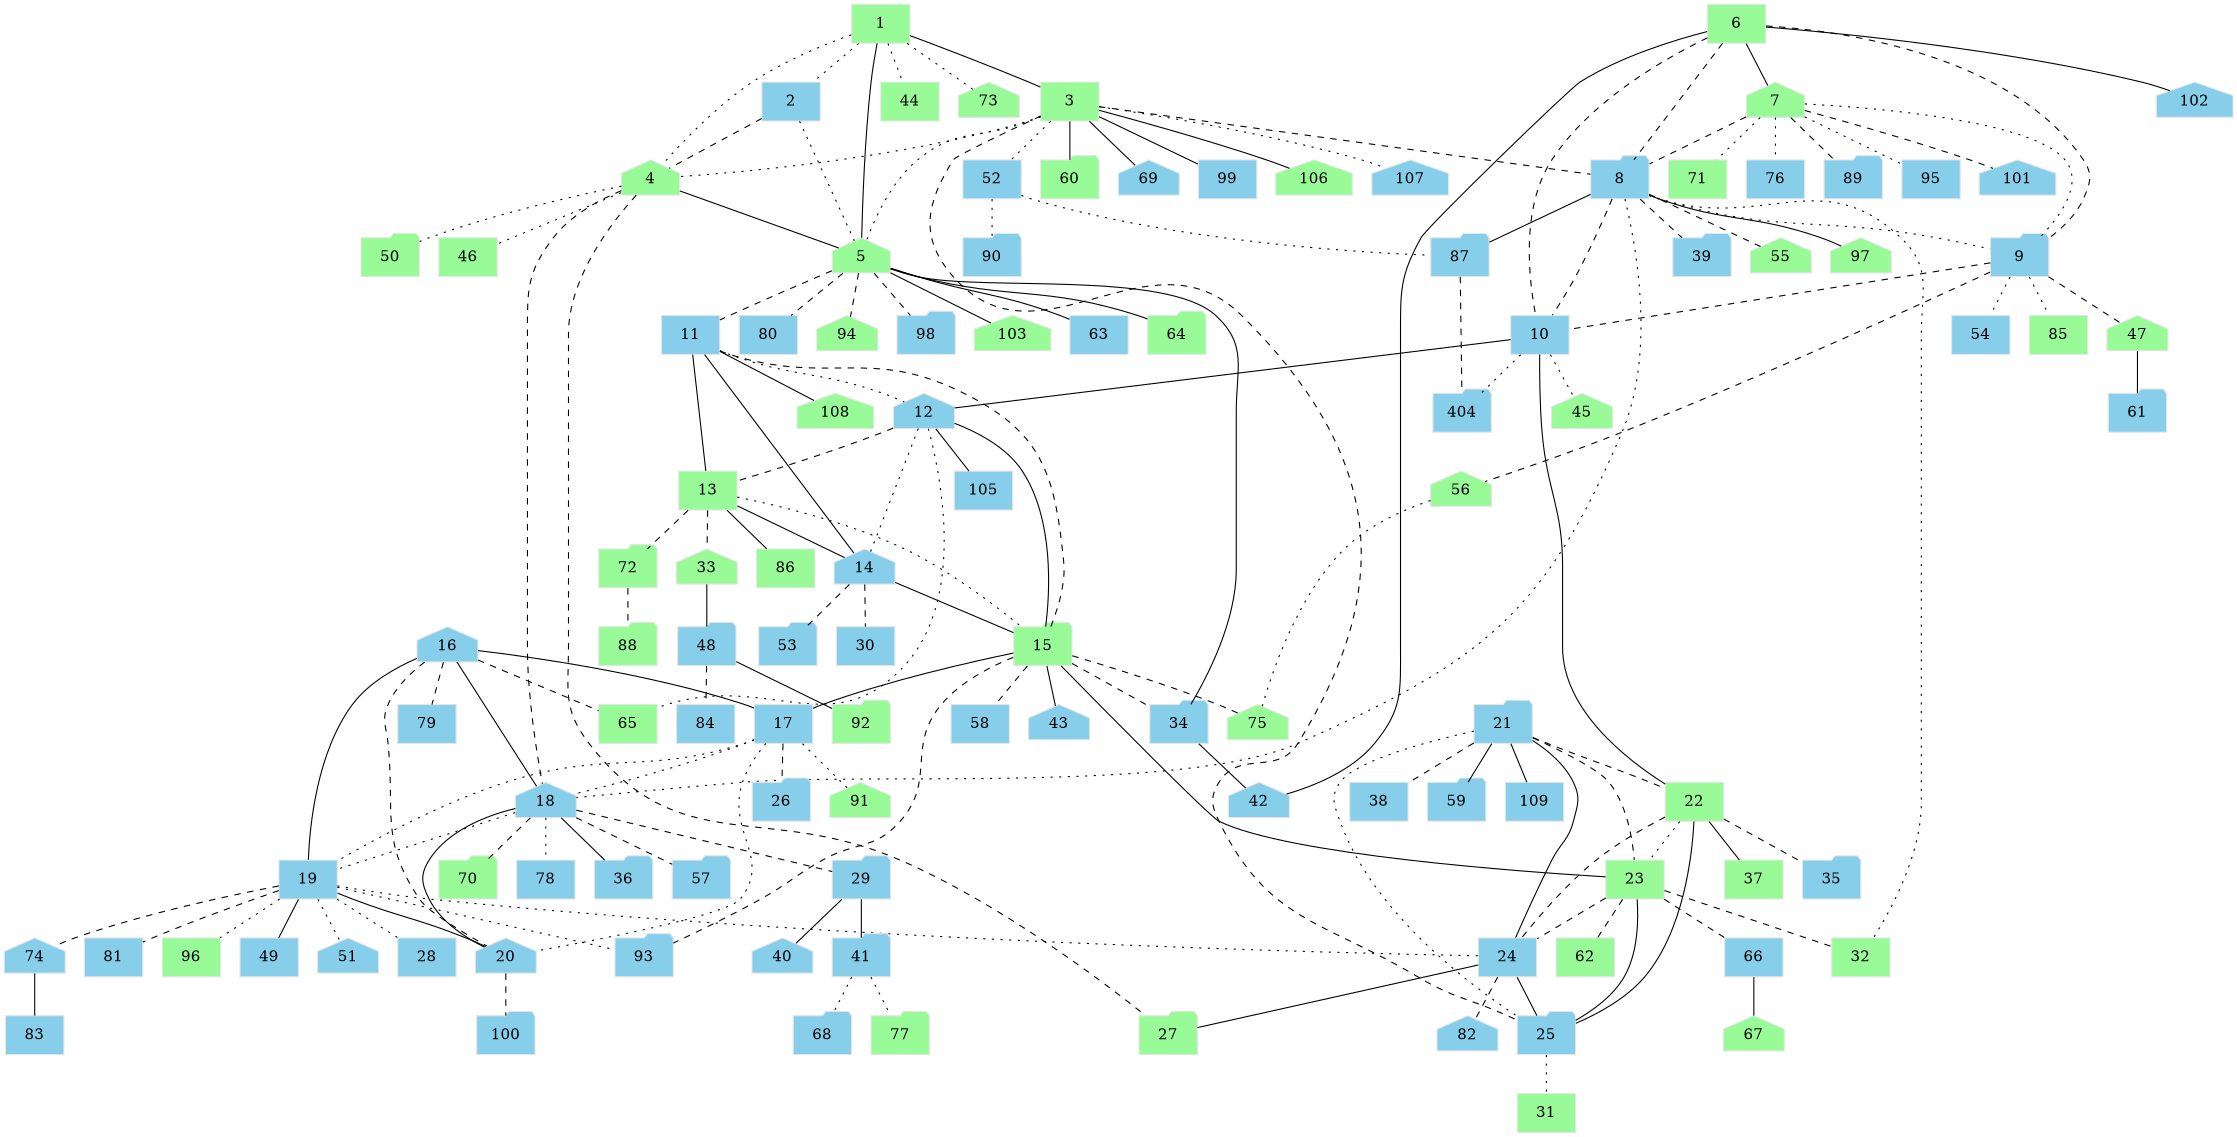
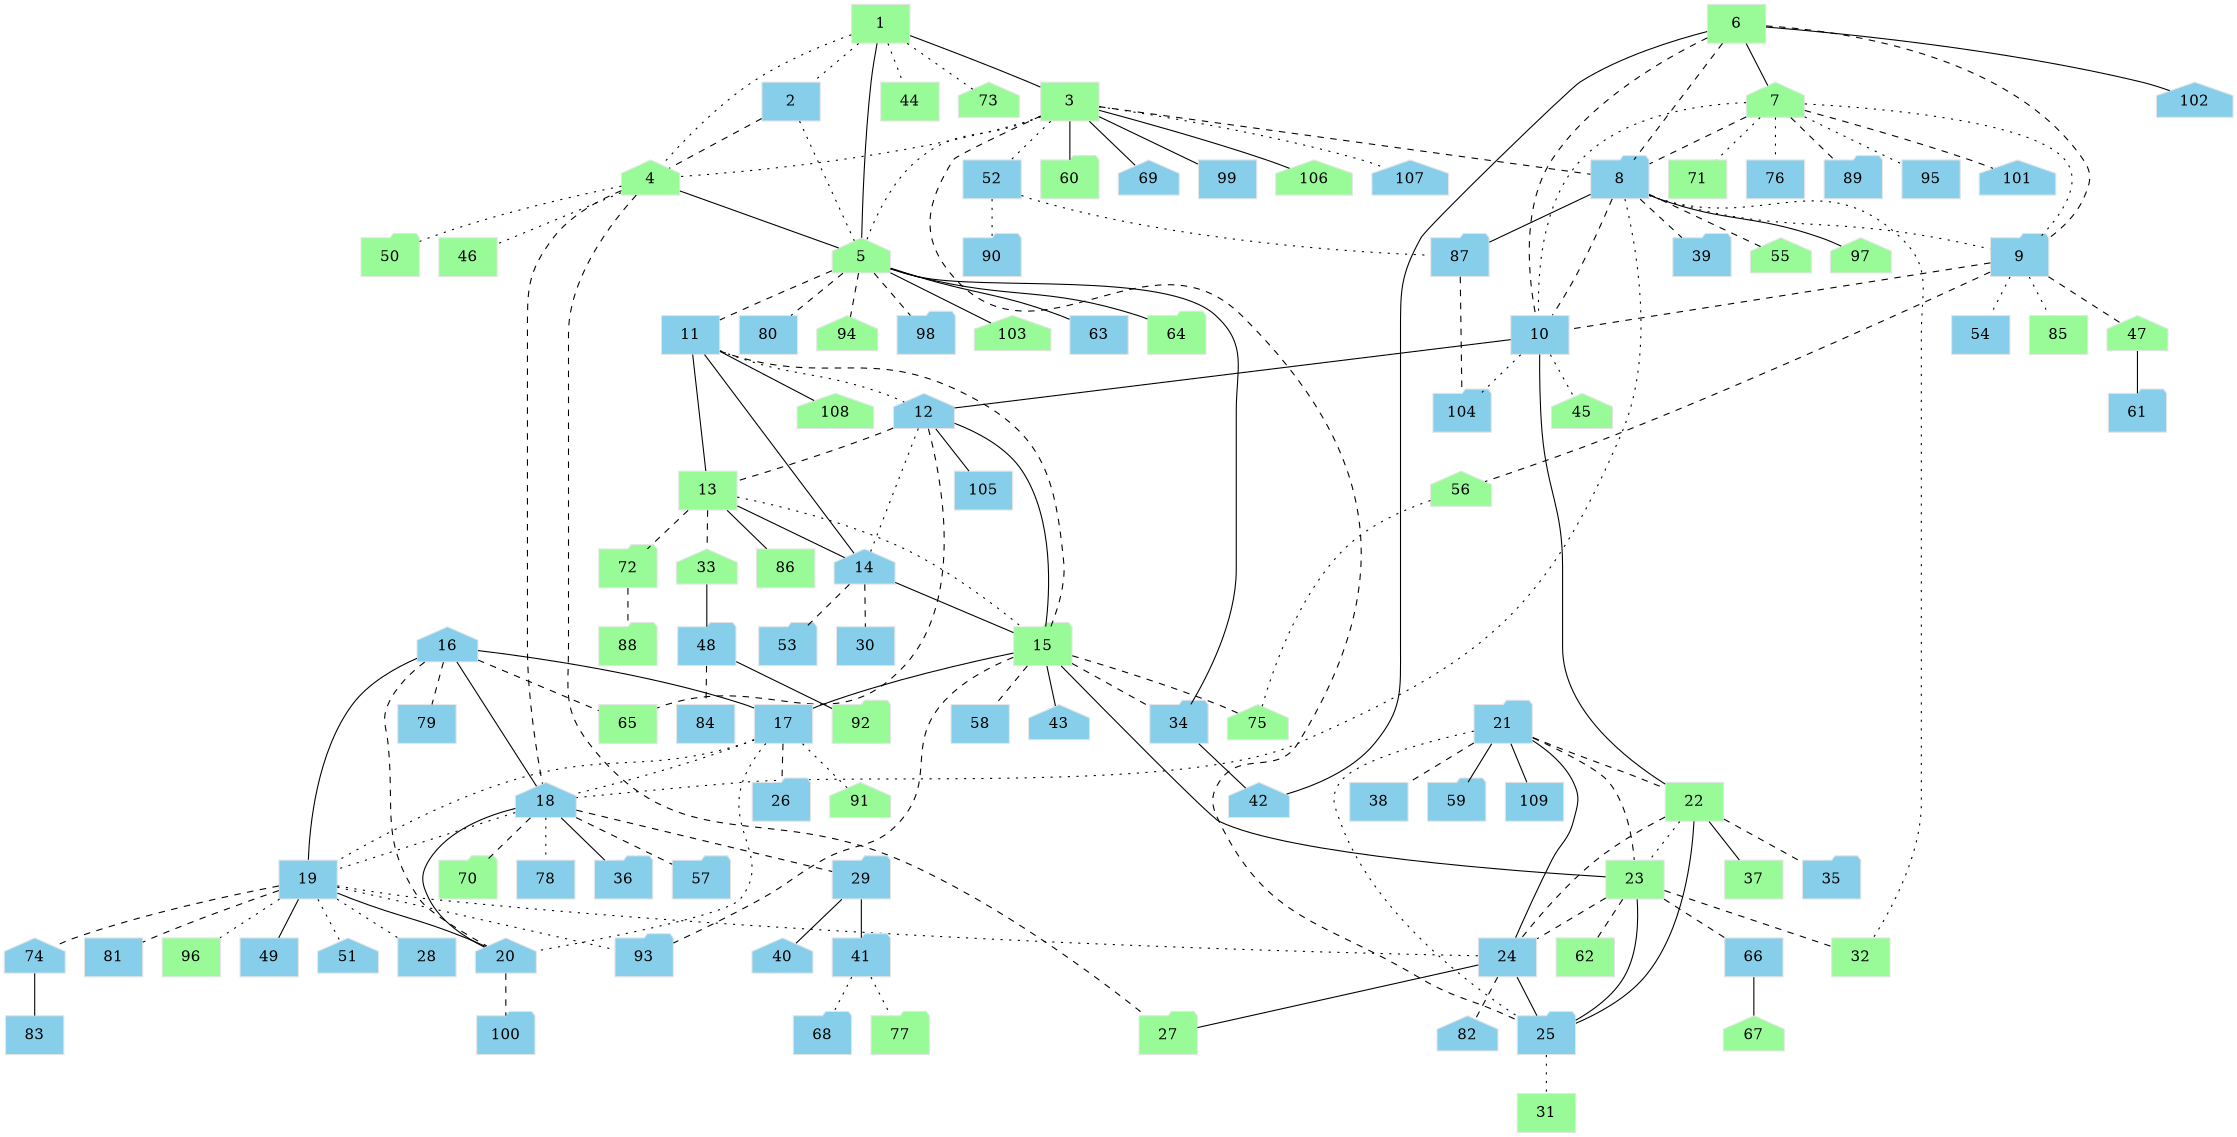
edge "7" -- "10": added
node "404": label "404" -> "104"
edge "12" -- "65": style dotted -> dashed
